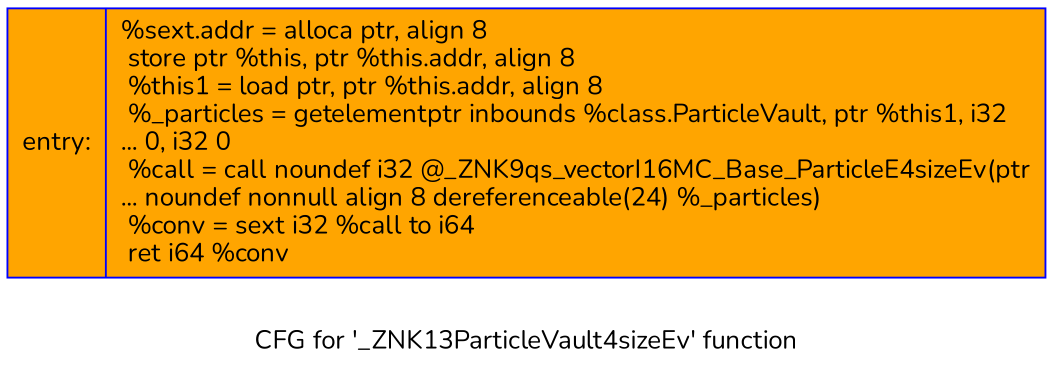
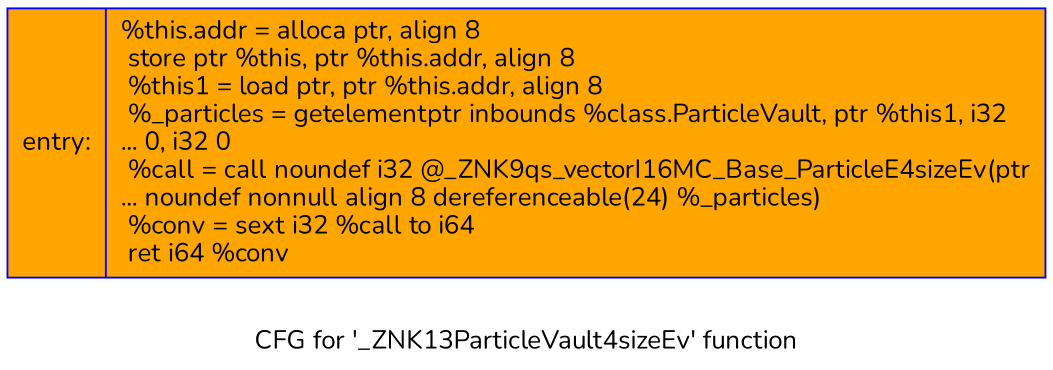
node "entry:": text "%sext.addr = alloca ptr, align 8" -> "%this.addr = alloca ptr, align 8"
